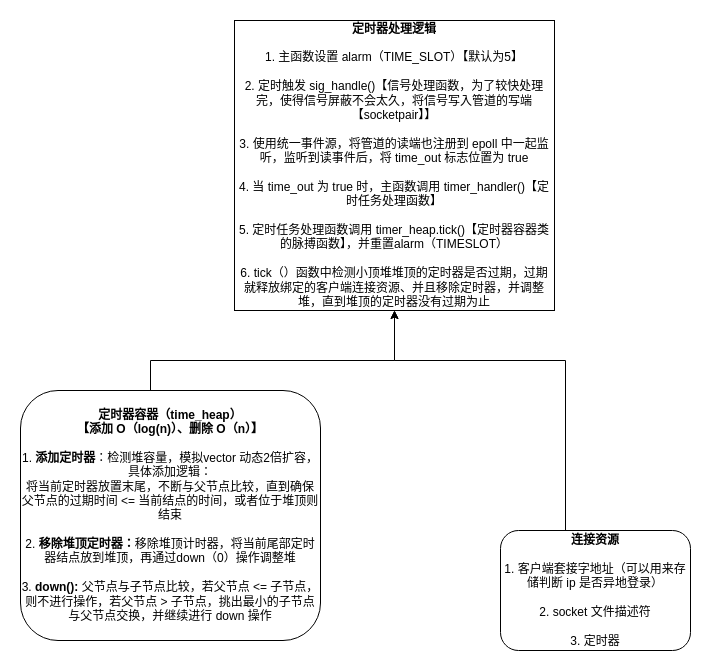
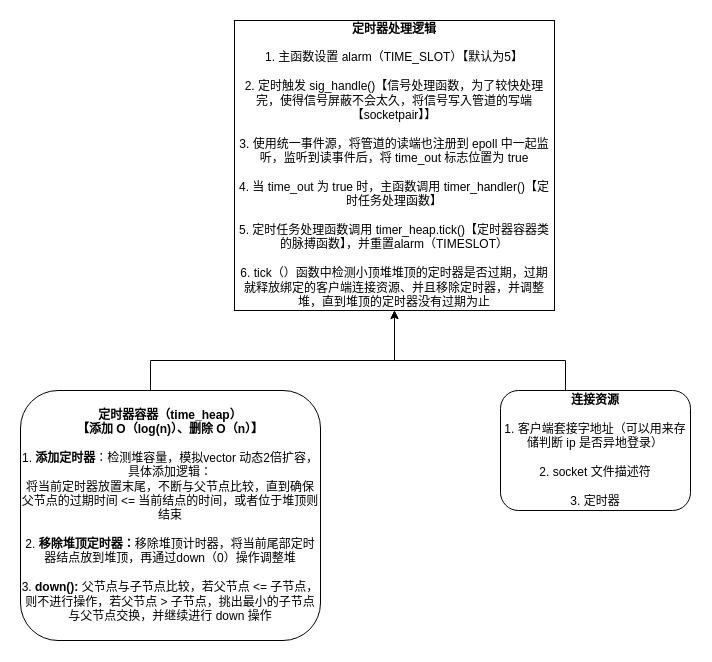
node "连接资源 1. 客户端套接字地址（可以用来存储判断 ip 是否异地登录） 2. socket 文件描述符 3. 定时器": moved (596, 591) -> (596, 451)
